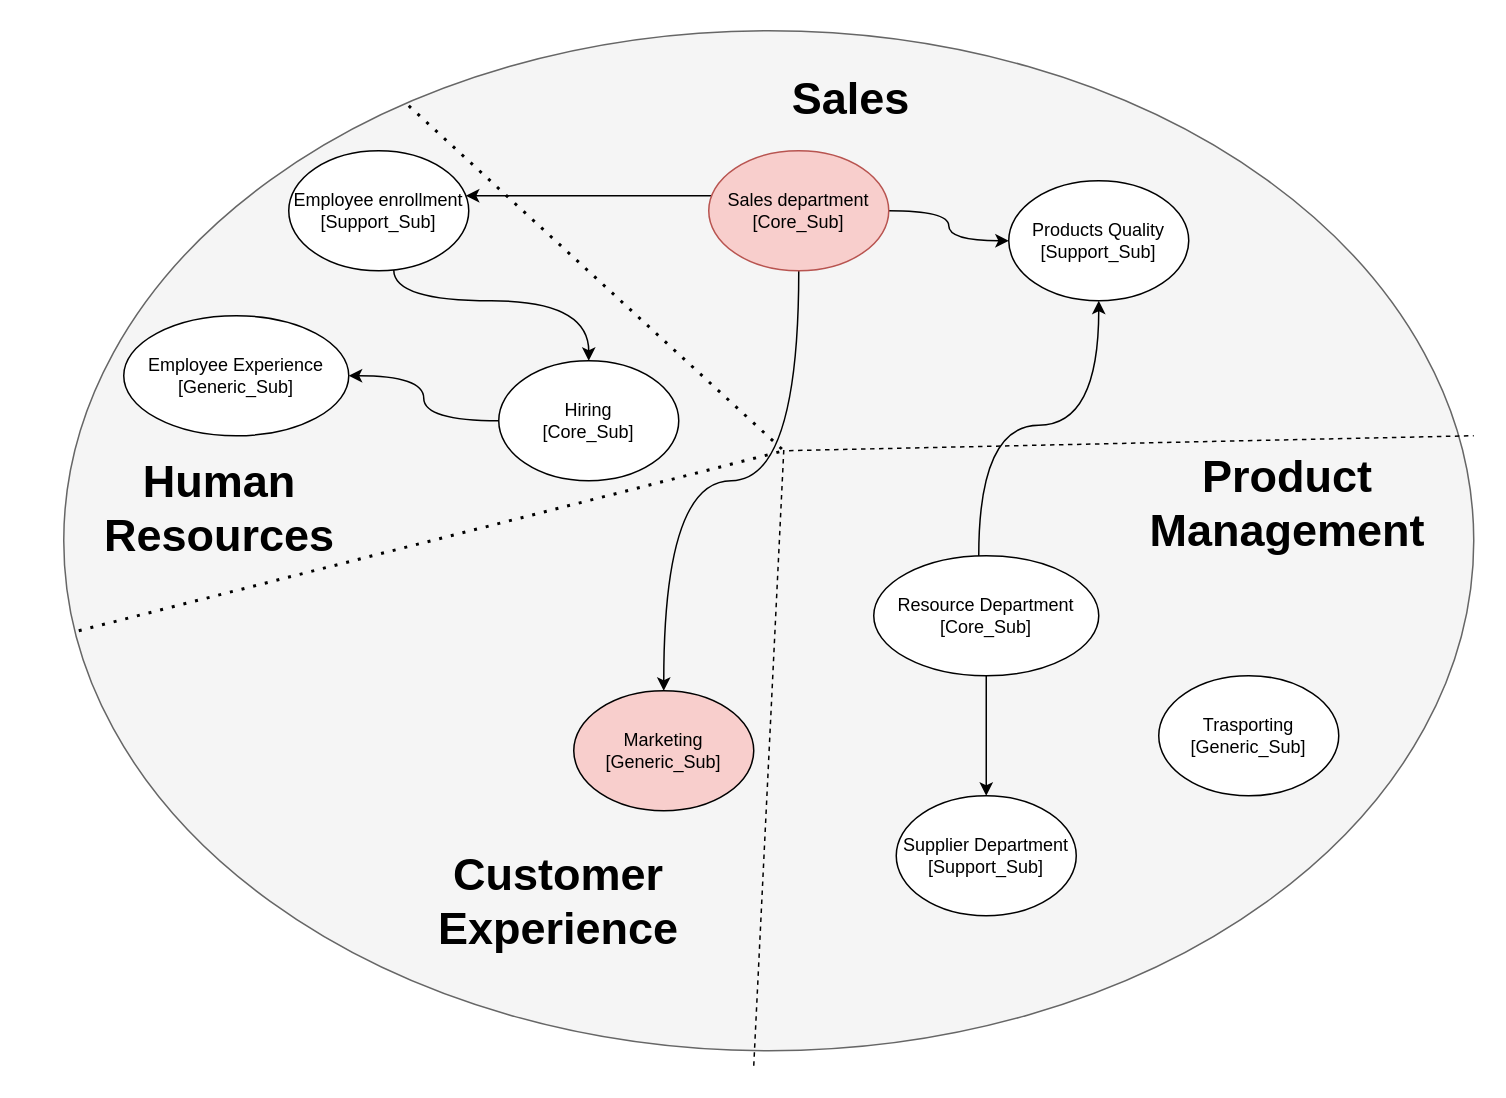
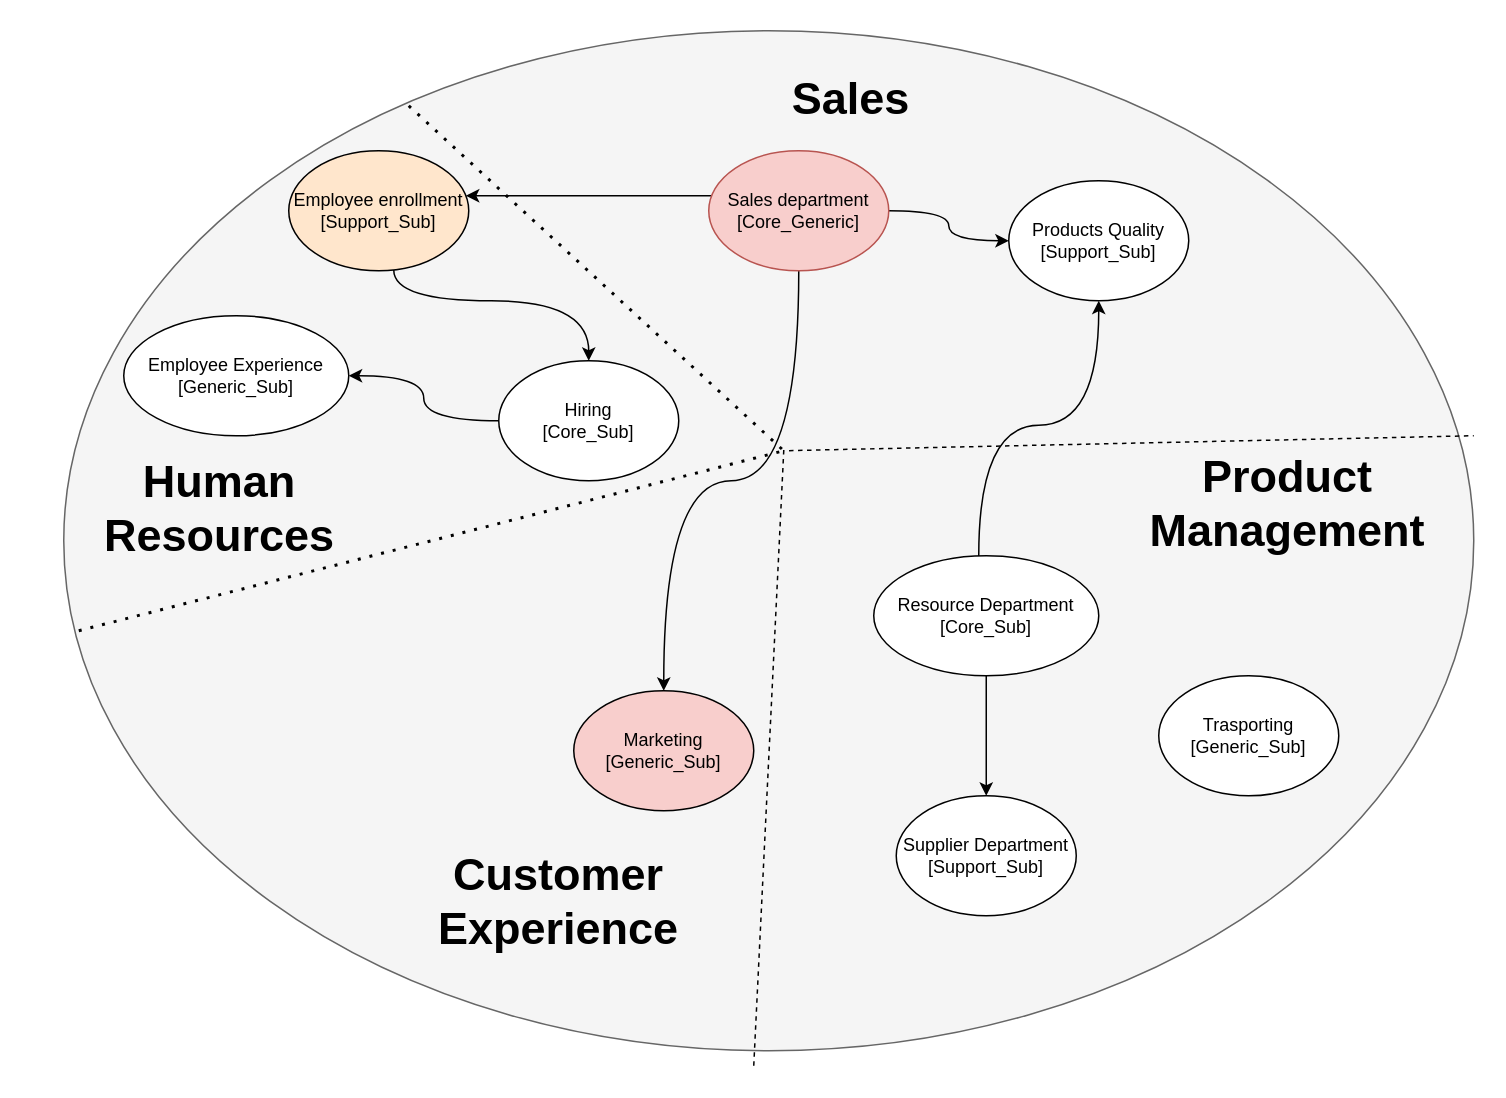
node "Employee enrollment [Support_Sub]": fillcolor #ffffff -> #ffe6cc
node "Sales department [Core_Sub]": label "Sales department [Core_Sub]" -> "Sales department [Core_Generic]"
